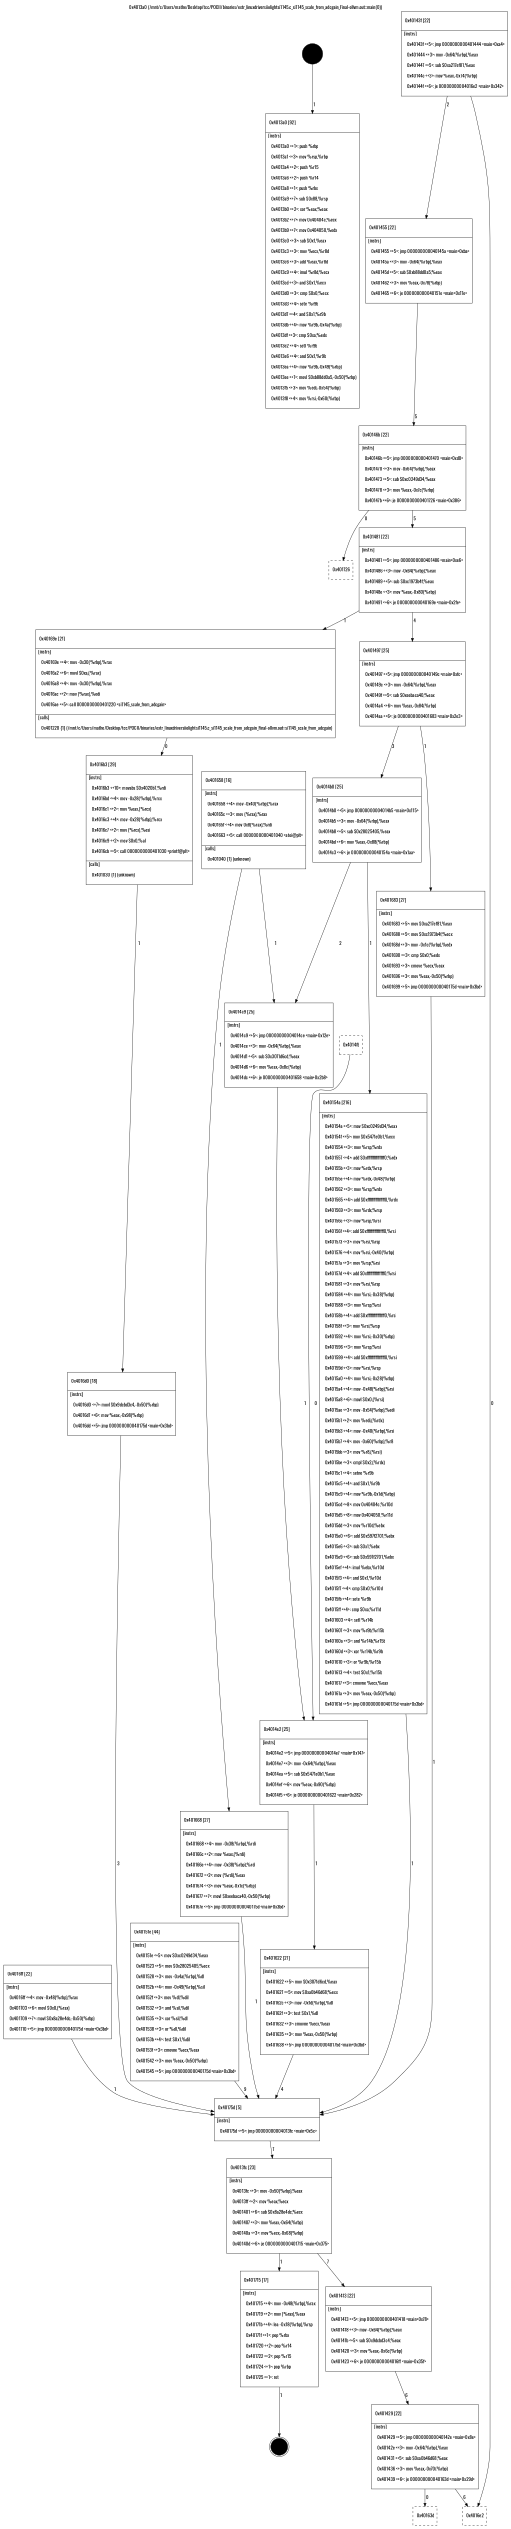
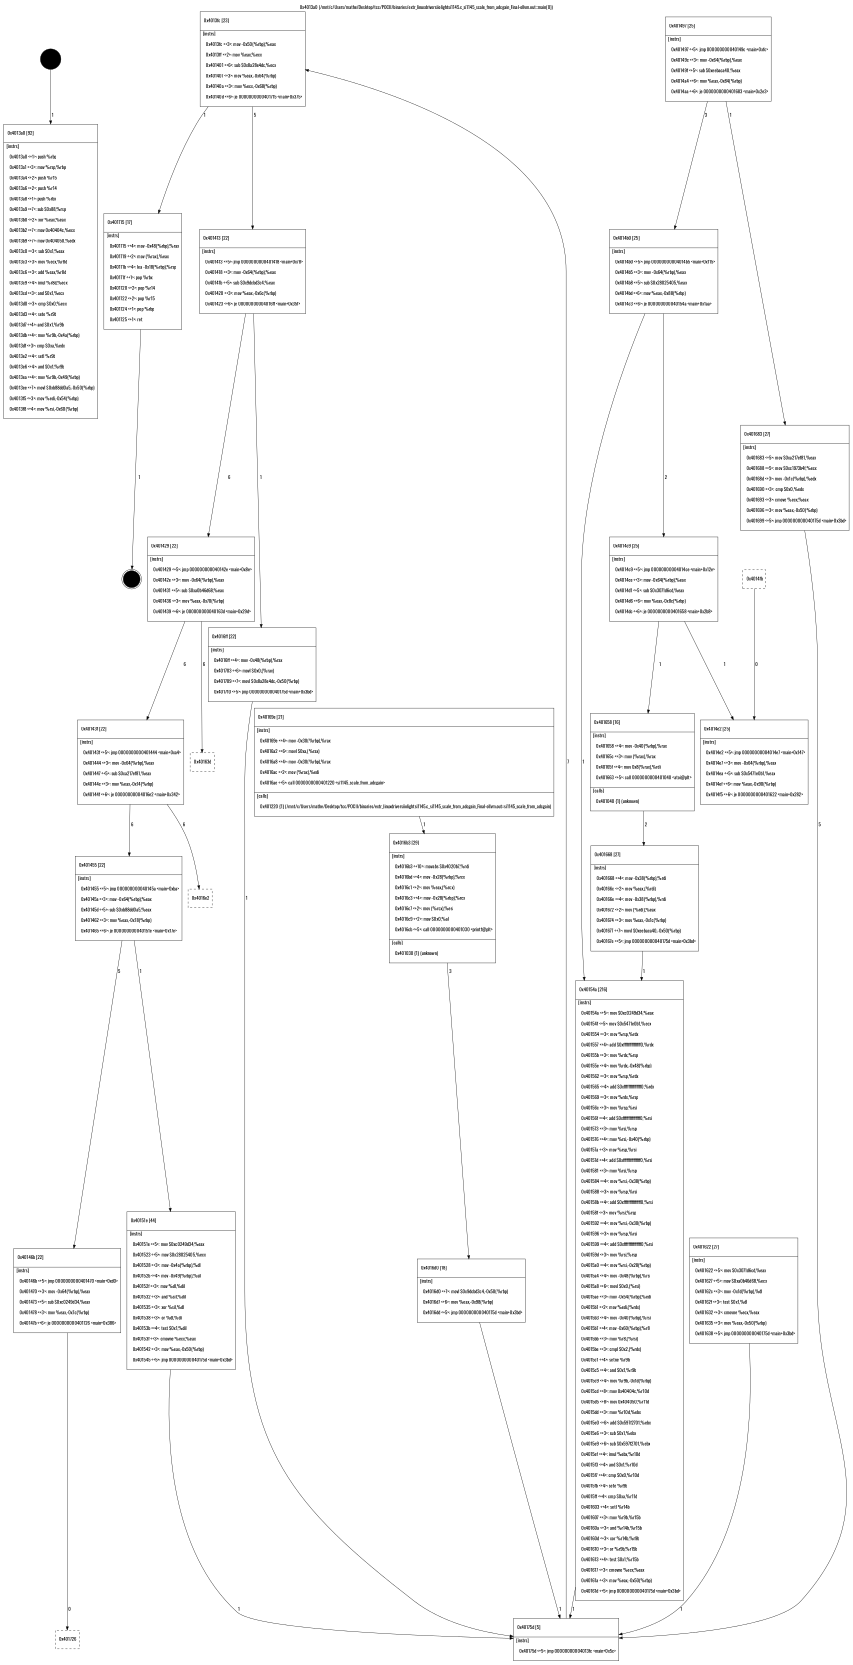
edge "0x40143f [22]" -> "0x401455 [22]": label " 2" -> " 6"
edge "0x401413 [22]" -> "0x4016ff [22]": added, label "1"
node "0x401481 [22]": removed
edge "0x40169e [21]" -> "0x4016b3 [29]": label " 0" -> " 1"
edge "0x401658 [16]" -> "0x4014c9 [25]": reversed
edge "0x4016b3 [29]" -> "0x4016d0 [18]": label " 1" -> " 3"
edge "0x401658 [16]" -> "0x401668 [27]": label " 1" -> " 2"
edge "0x401455 [22]" -> "0x40151e [44]": added, label "1"
edge "0x40143f [22]" -> "0x4016e2": label " 0" -> " 6"
edge "0x401683 [27]" -> "0x40175d [5]": label " 1" -> " 5"
edge "0x4016d0 [18]" -> "0x40175d [5]": label " 3" -> " 1"
edge "0x4014e2 [25]" -> "0x401622 [27]": removed, label "1"
edge "0x401668 [27]" -> "0x40175d [5]": now "0x401668 [27]" -> "0x40154a [216]"
edge "0x40151e [44]" -> "0x40175d [5]": label " 9" -> " 1"
edge "0x401622 [27]" -> "0x40175d [5]": label " 4" -> " 1"
edge "0x4013fc [23]" -> "0x401413 [22]": label " 7" -> " 5"
edge "0x401429 [22]" -> "0x4016e2": now "0x401429 [22]" -> "0x40143f [22]"
edge "0x401429 [22]" -> "0x40163d": label " 0" -> " 6"
